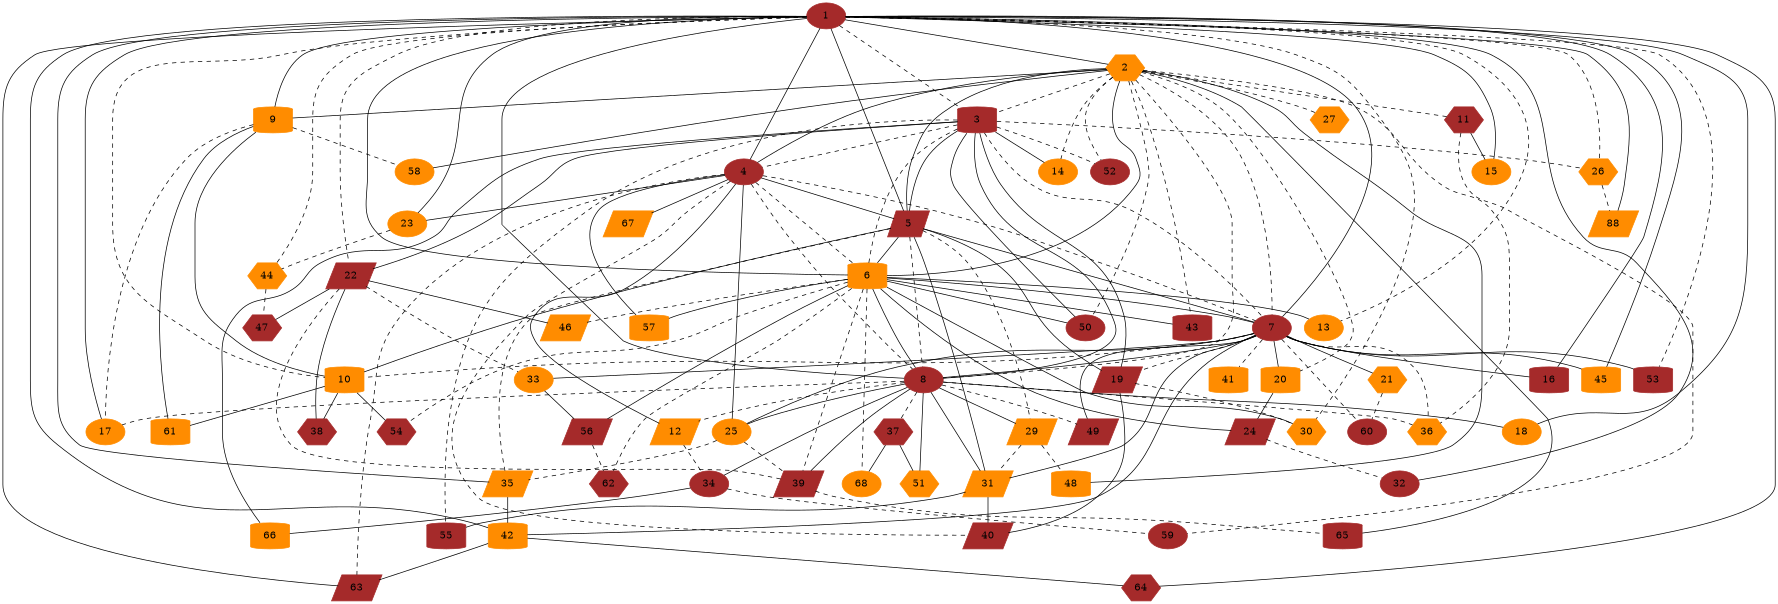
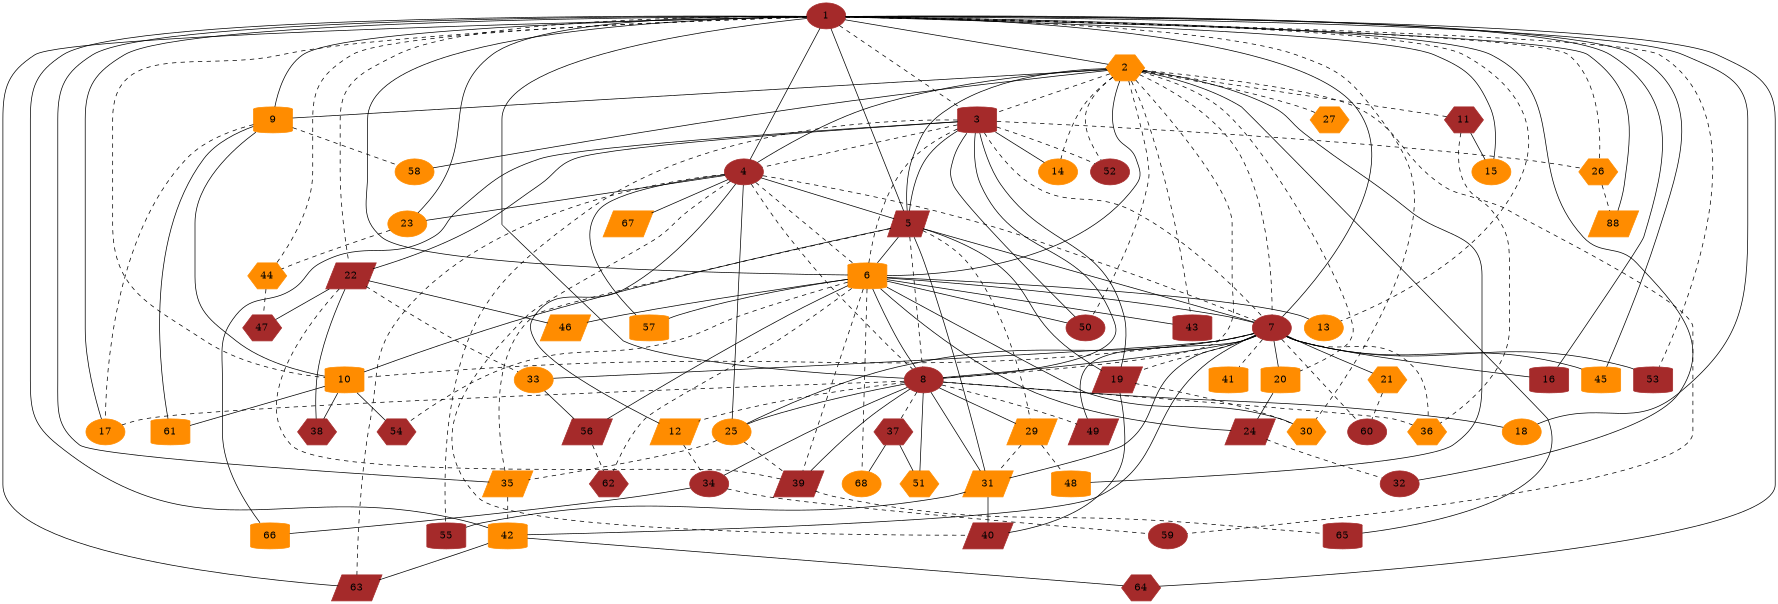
edge "6" -- "46": style dashed -> solid
edge "35" -- "42": style solid -> dashed
